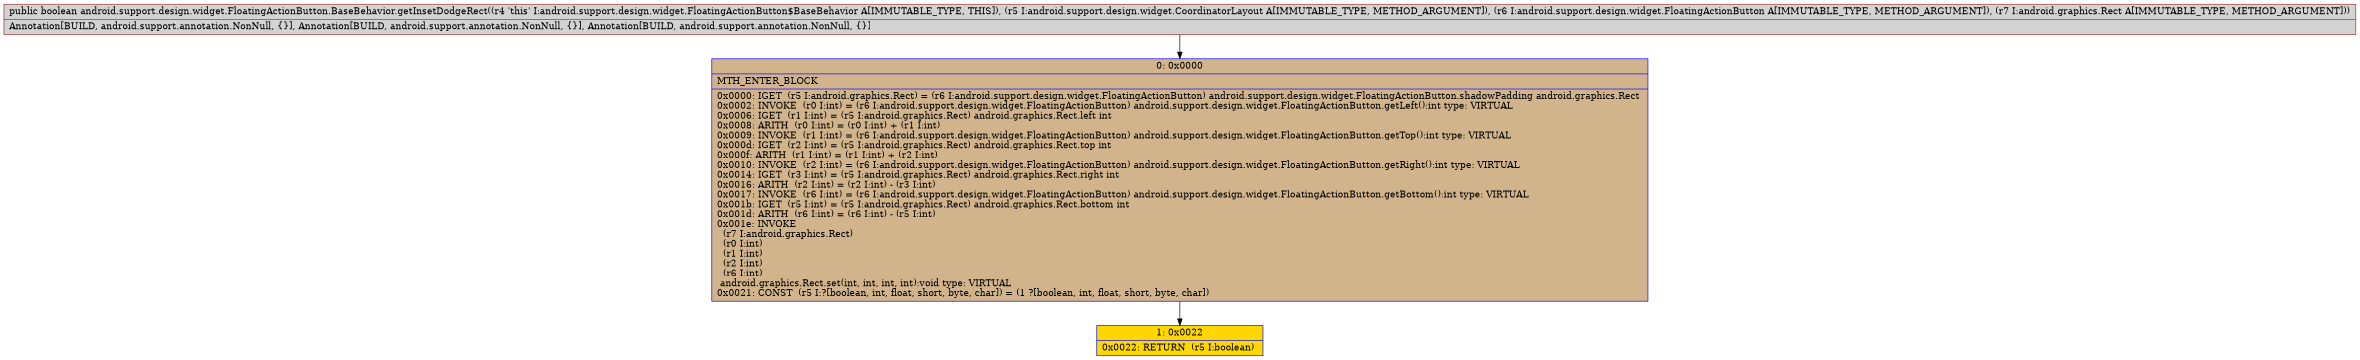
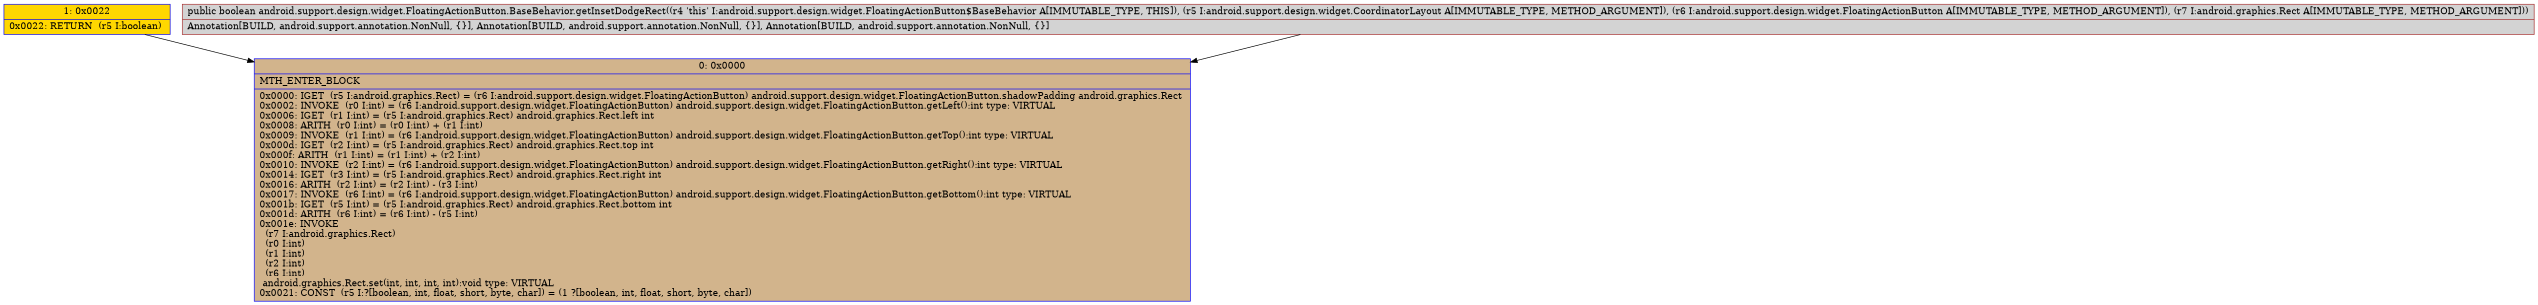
edge "0: 0x0000" -> "1: 0x0022": reversed
